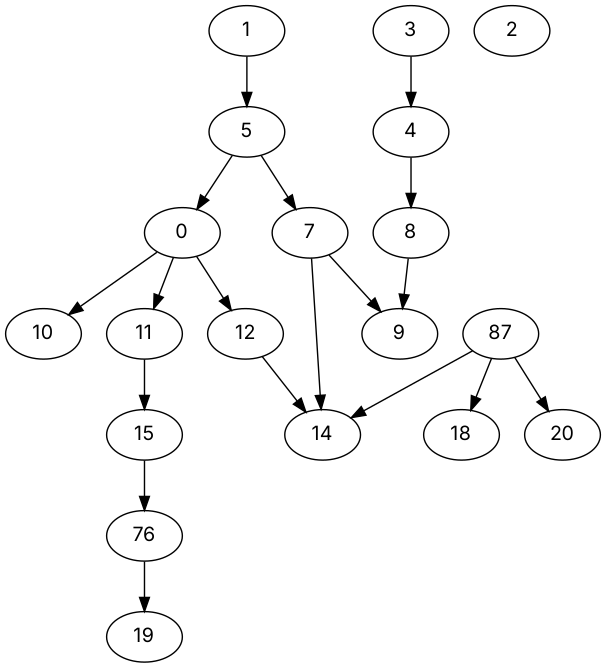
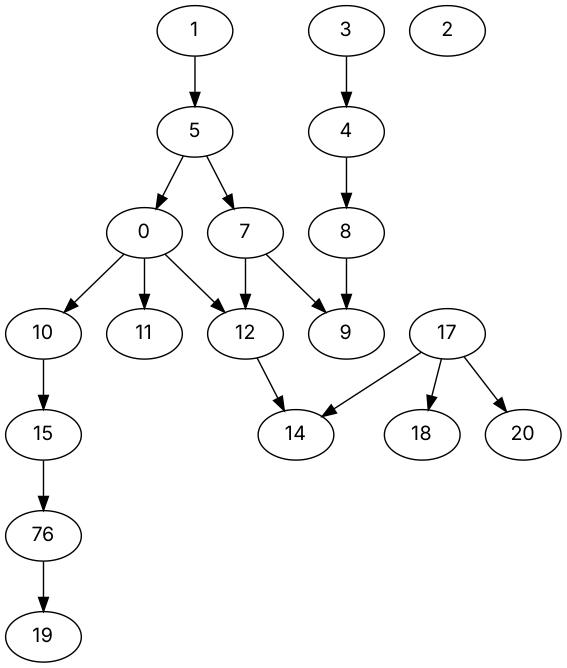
edge "7" -> "14": now "7" -> "12"
node "87": label "87" -> "17"
edge "11" -> "15": now "10" -> "15"
